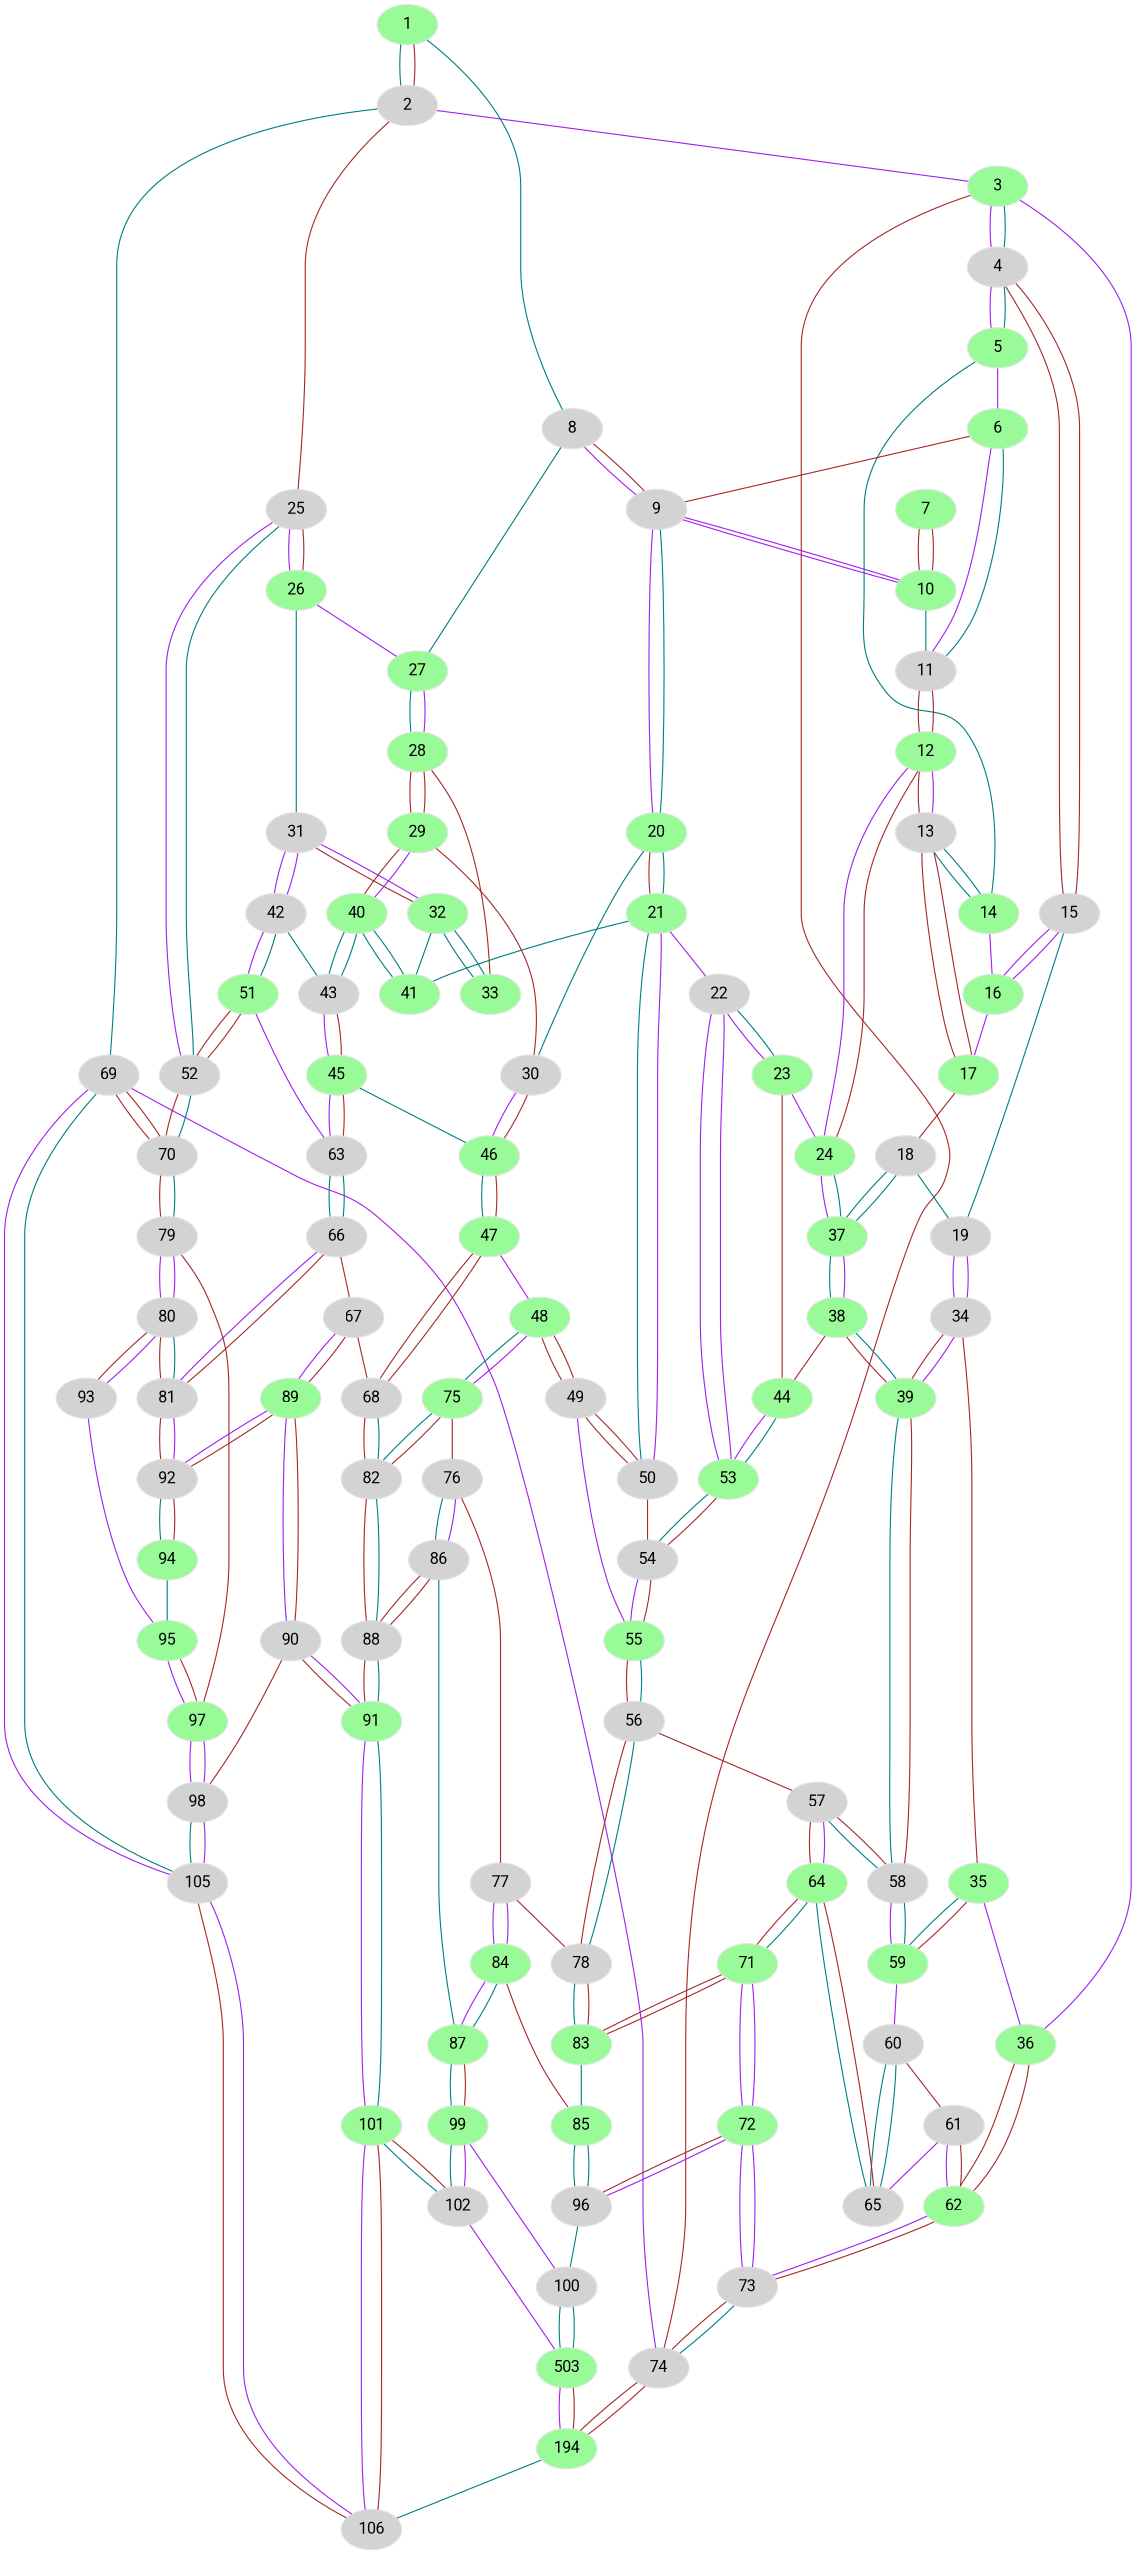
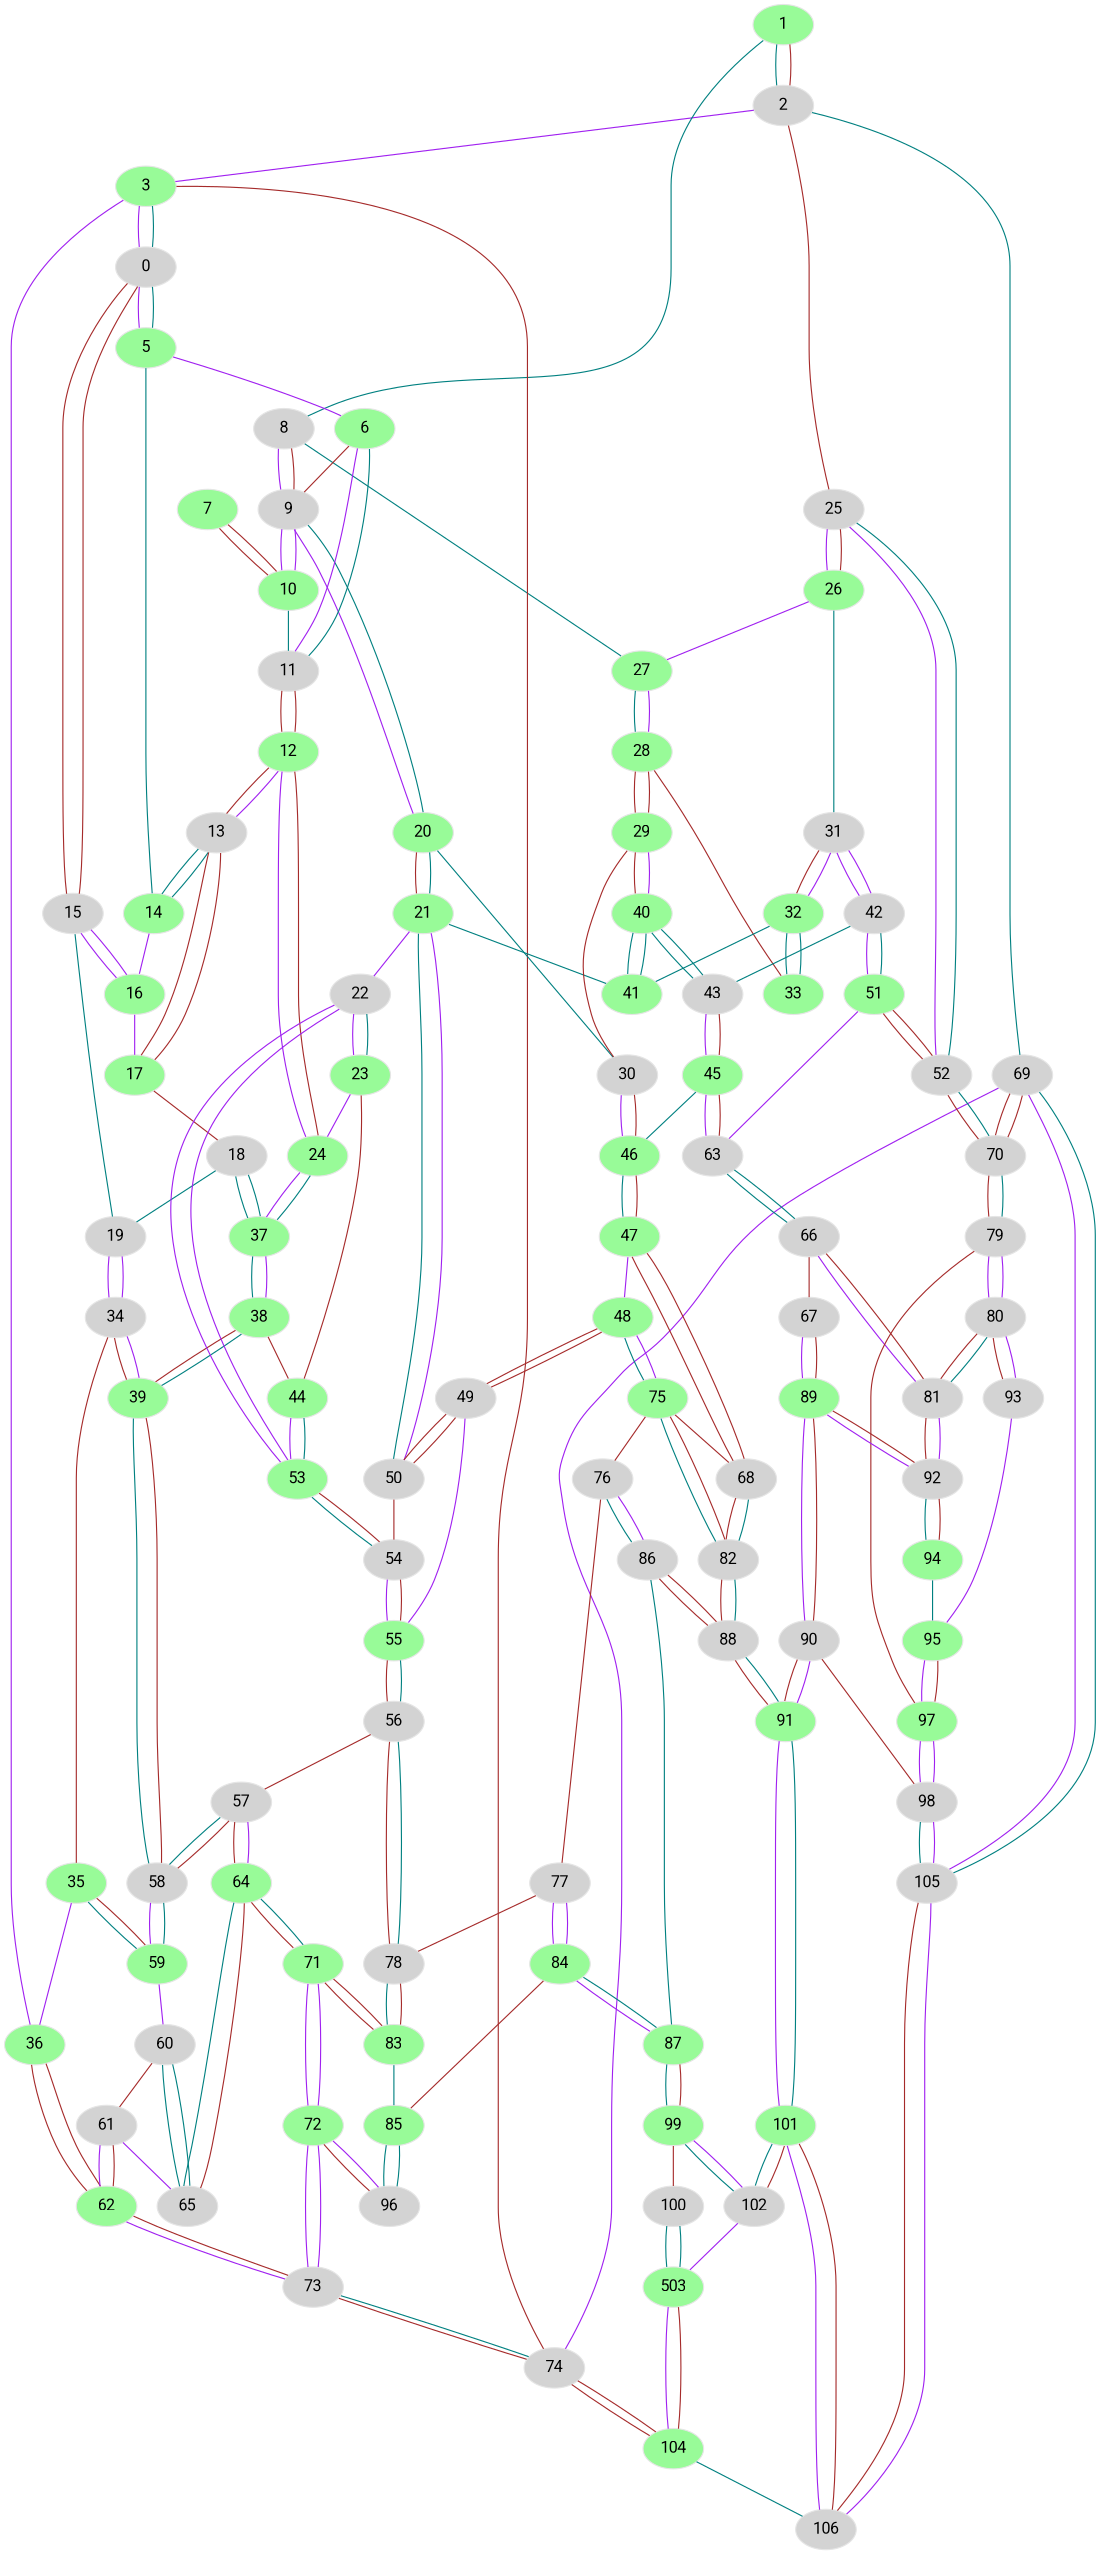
node "4": label "4" -> "0"
edge "67" -- "68": now "75" -- "68"
edge "99" -- "100": color purple -> brown
edge "96" -- "100": removed
node "194": label "194" -> "104"
